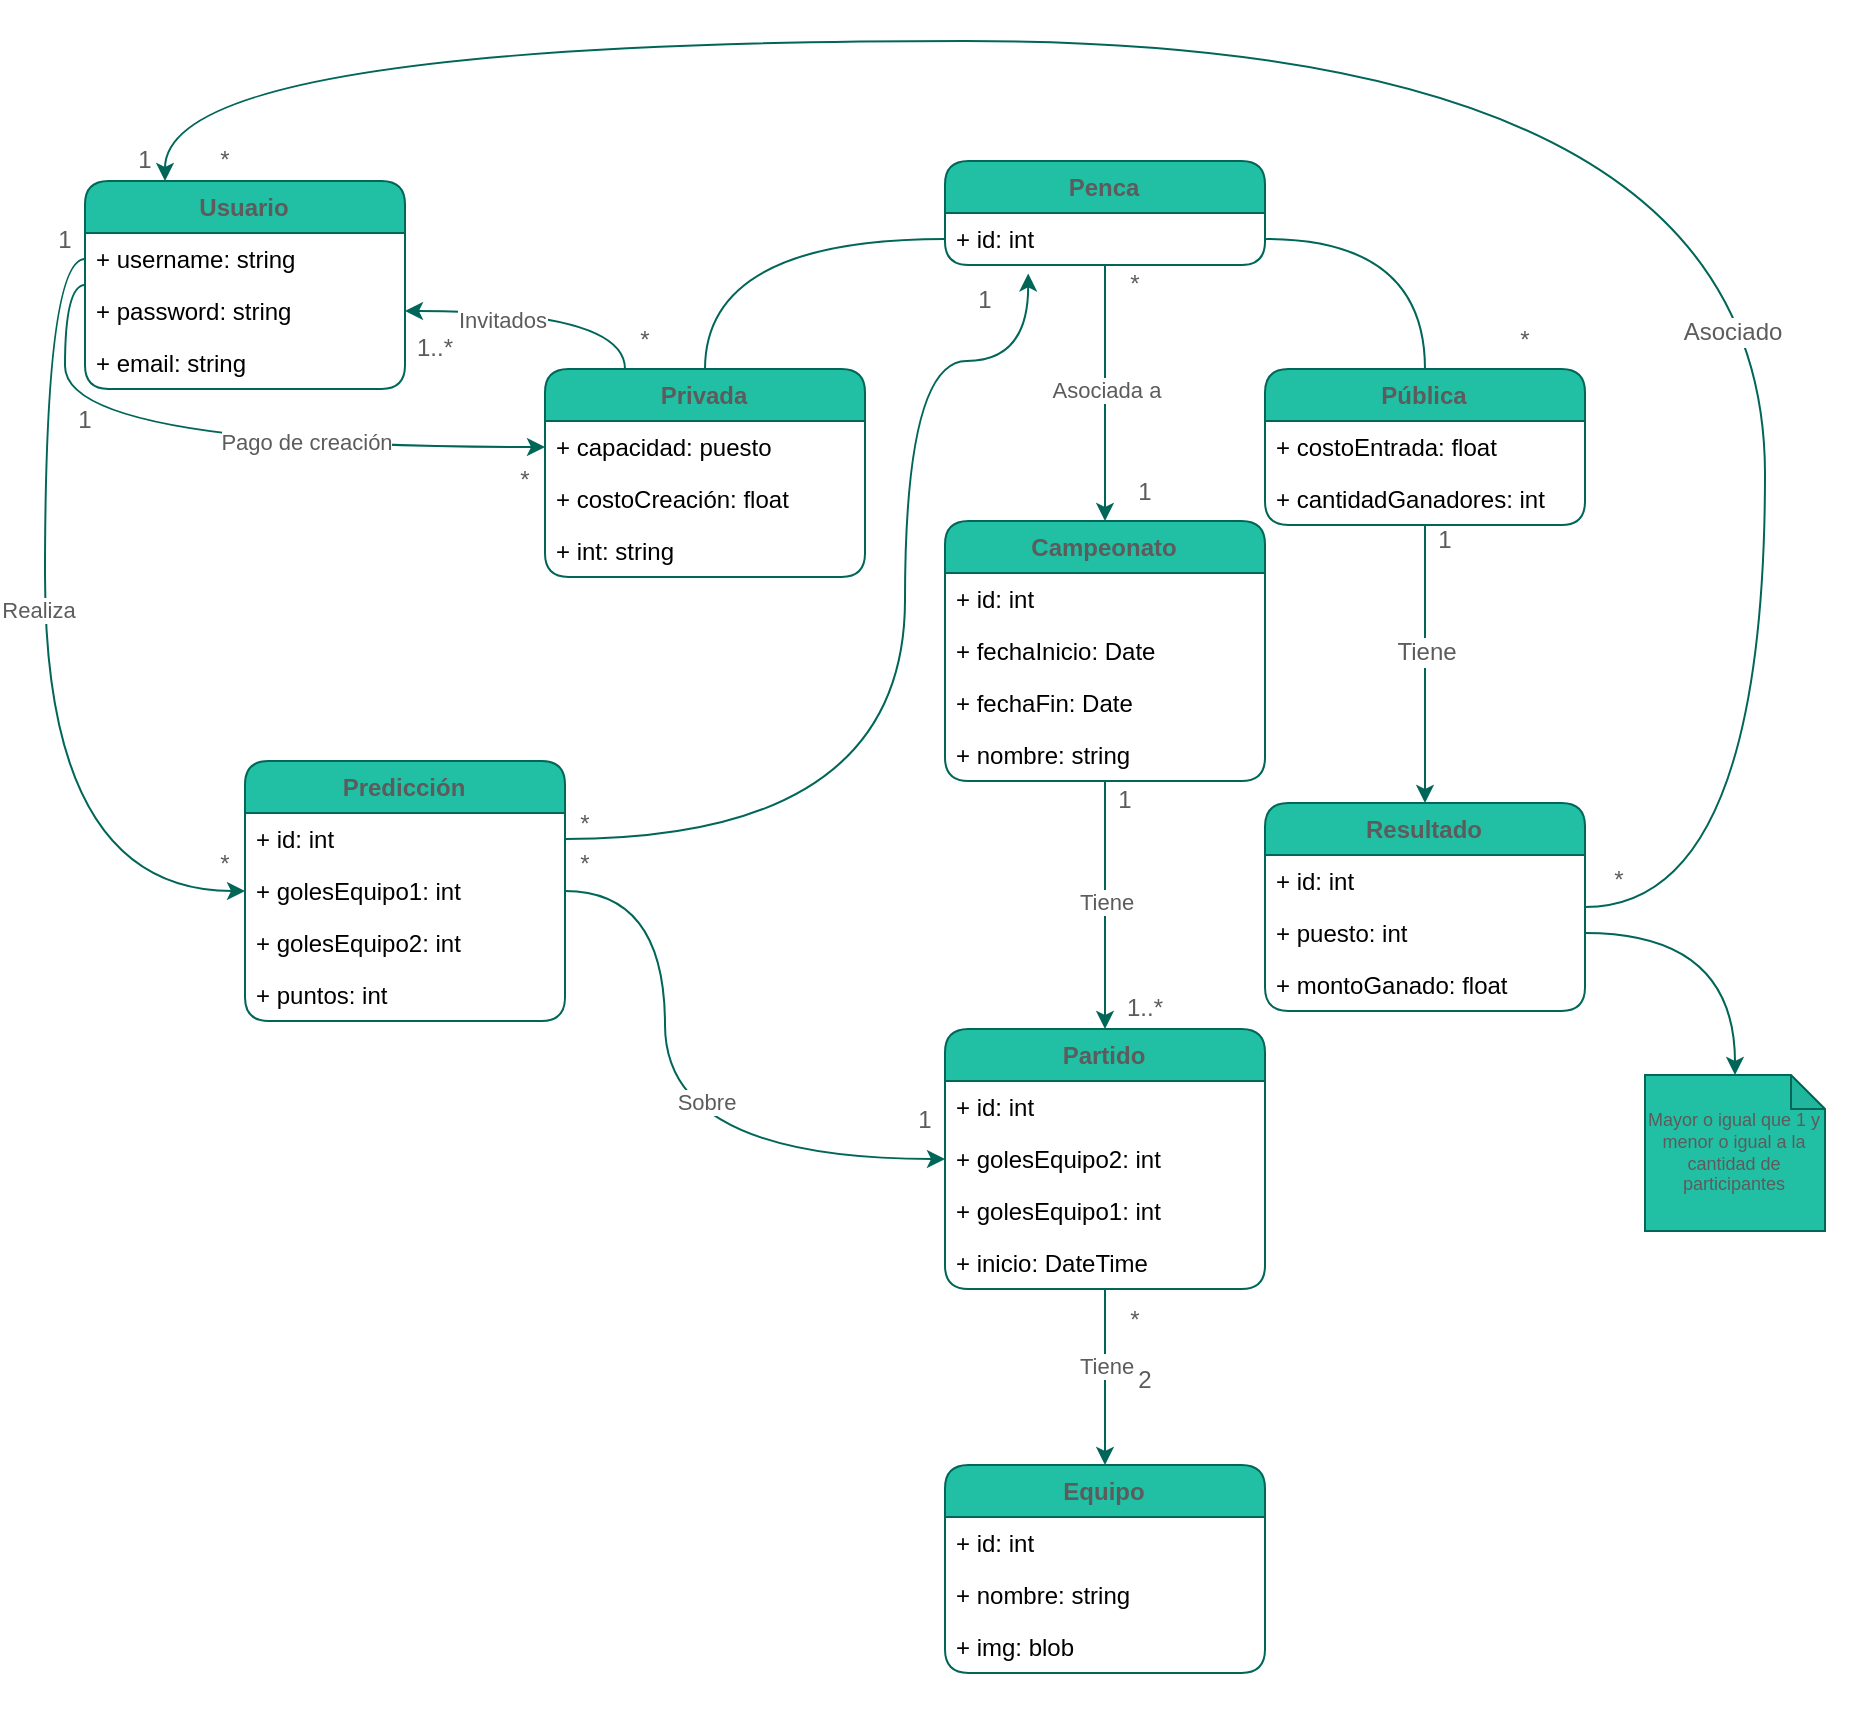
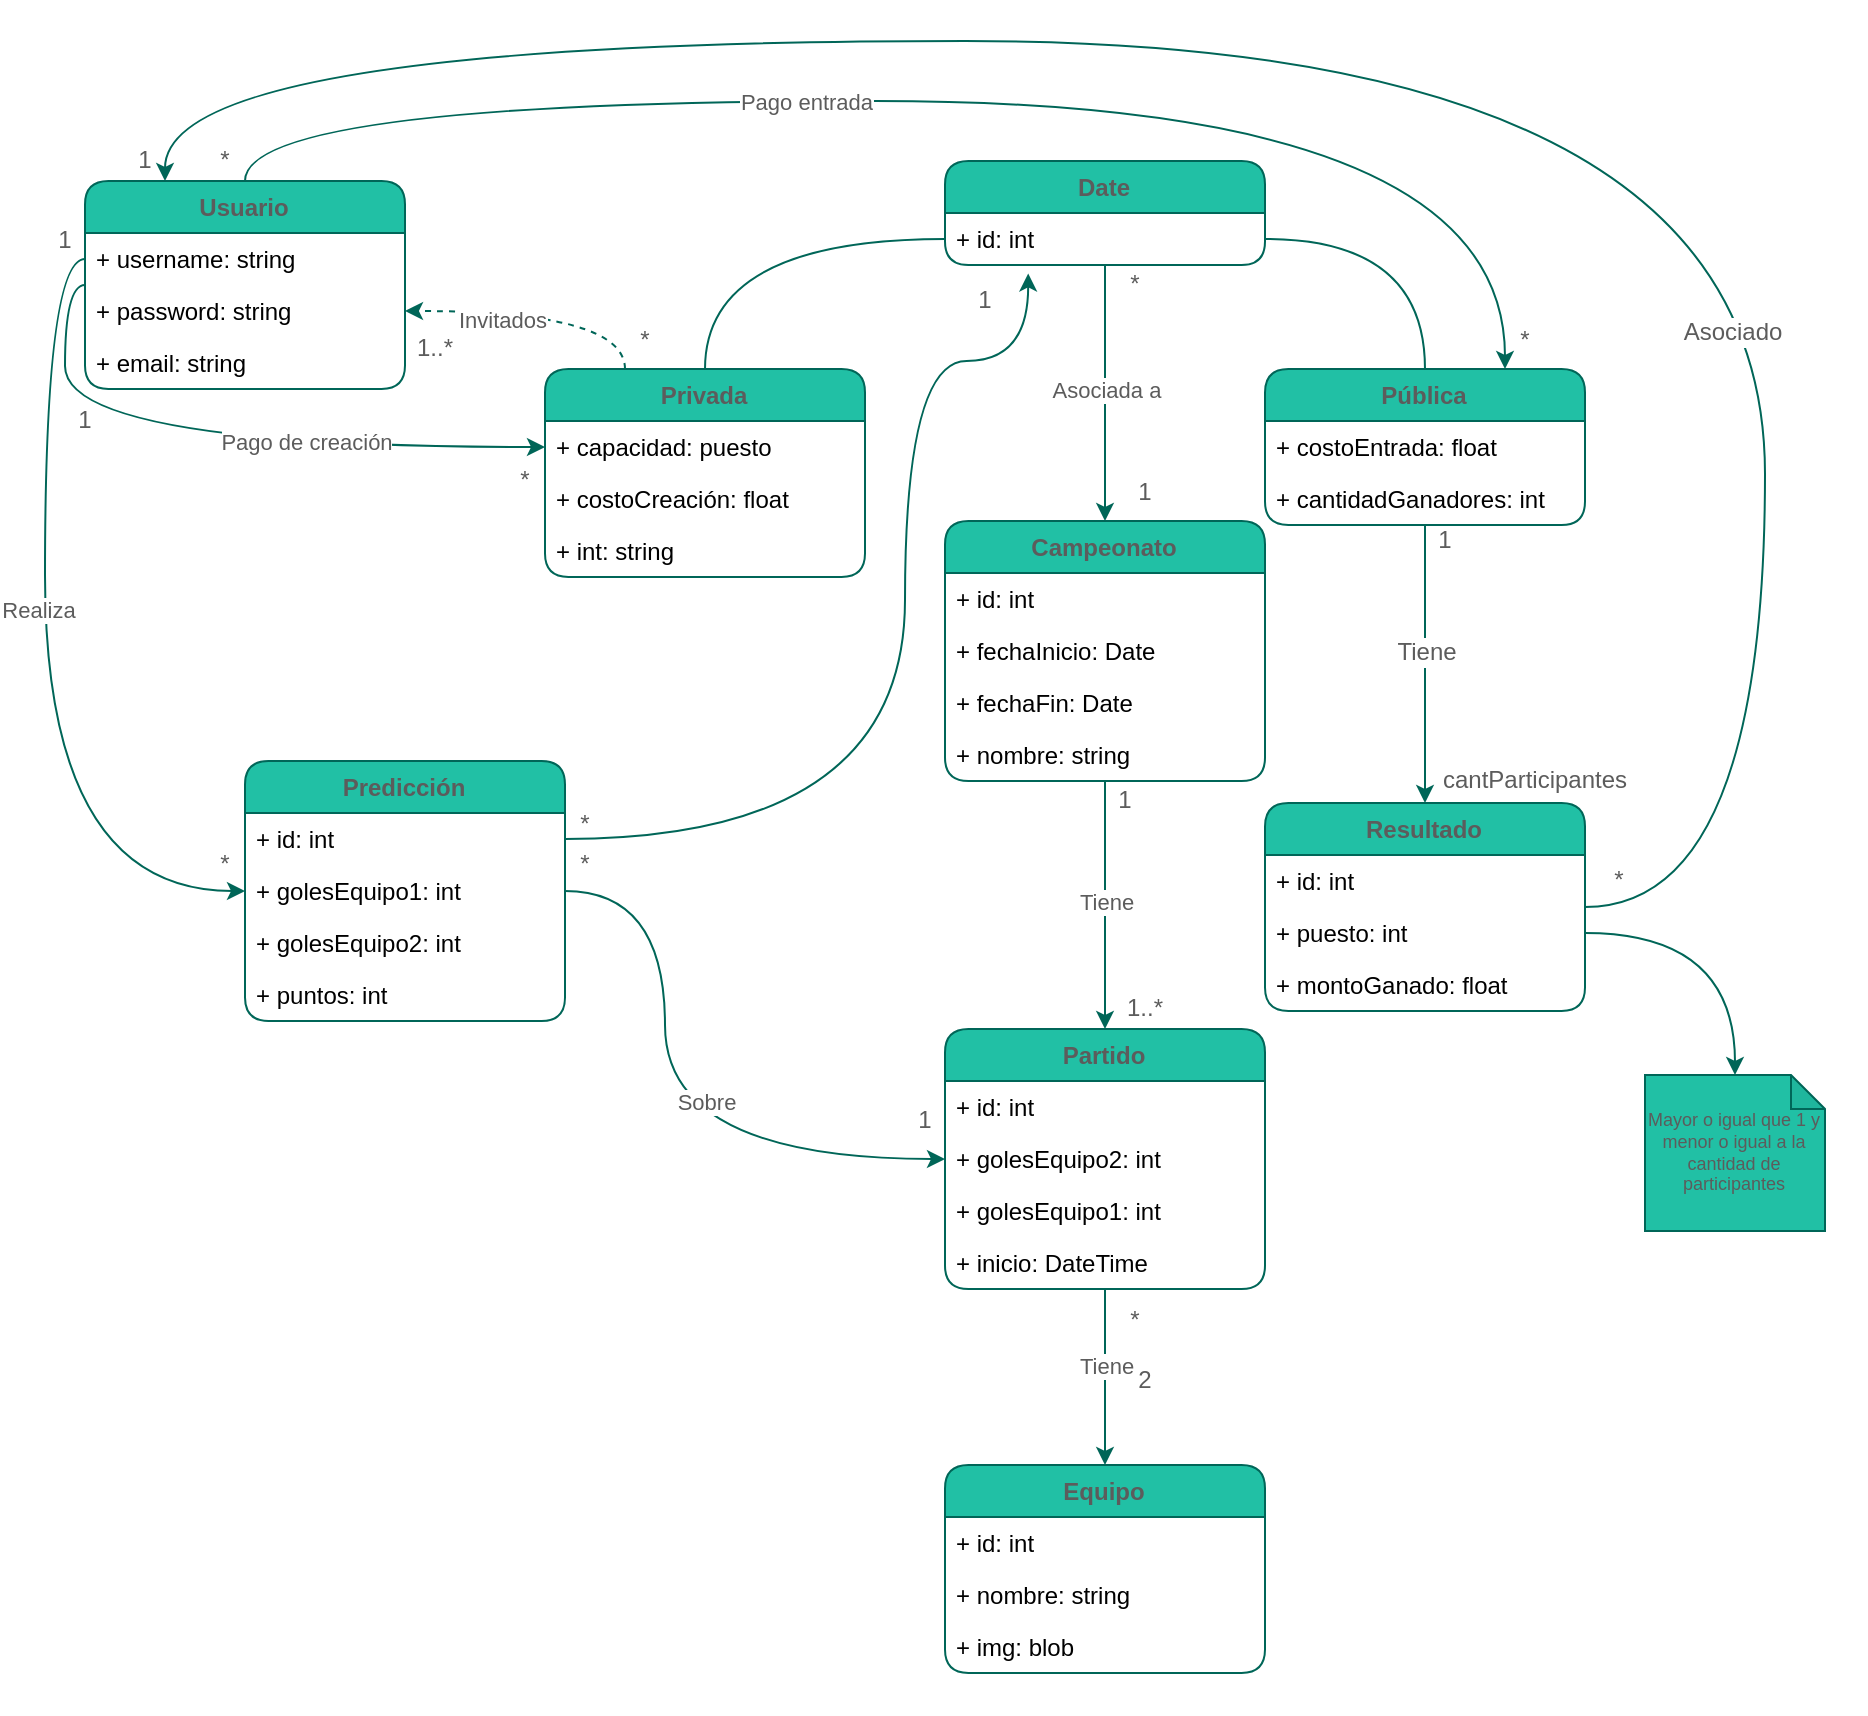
edge "Usuario" -> "Pública": added, label "Pago entrada"
node "Penca": label "Penca" -> "Date"
edge "Privada" -> "+ password: string": style solid -> dashed
node "cantParticipantes": added
